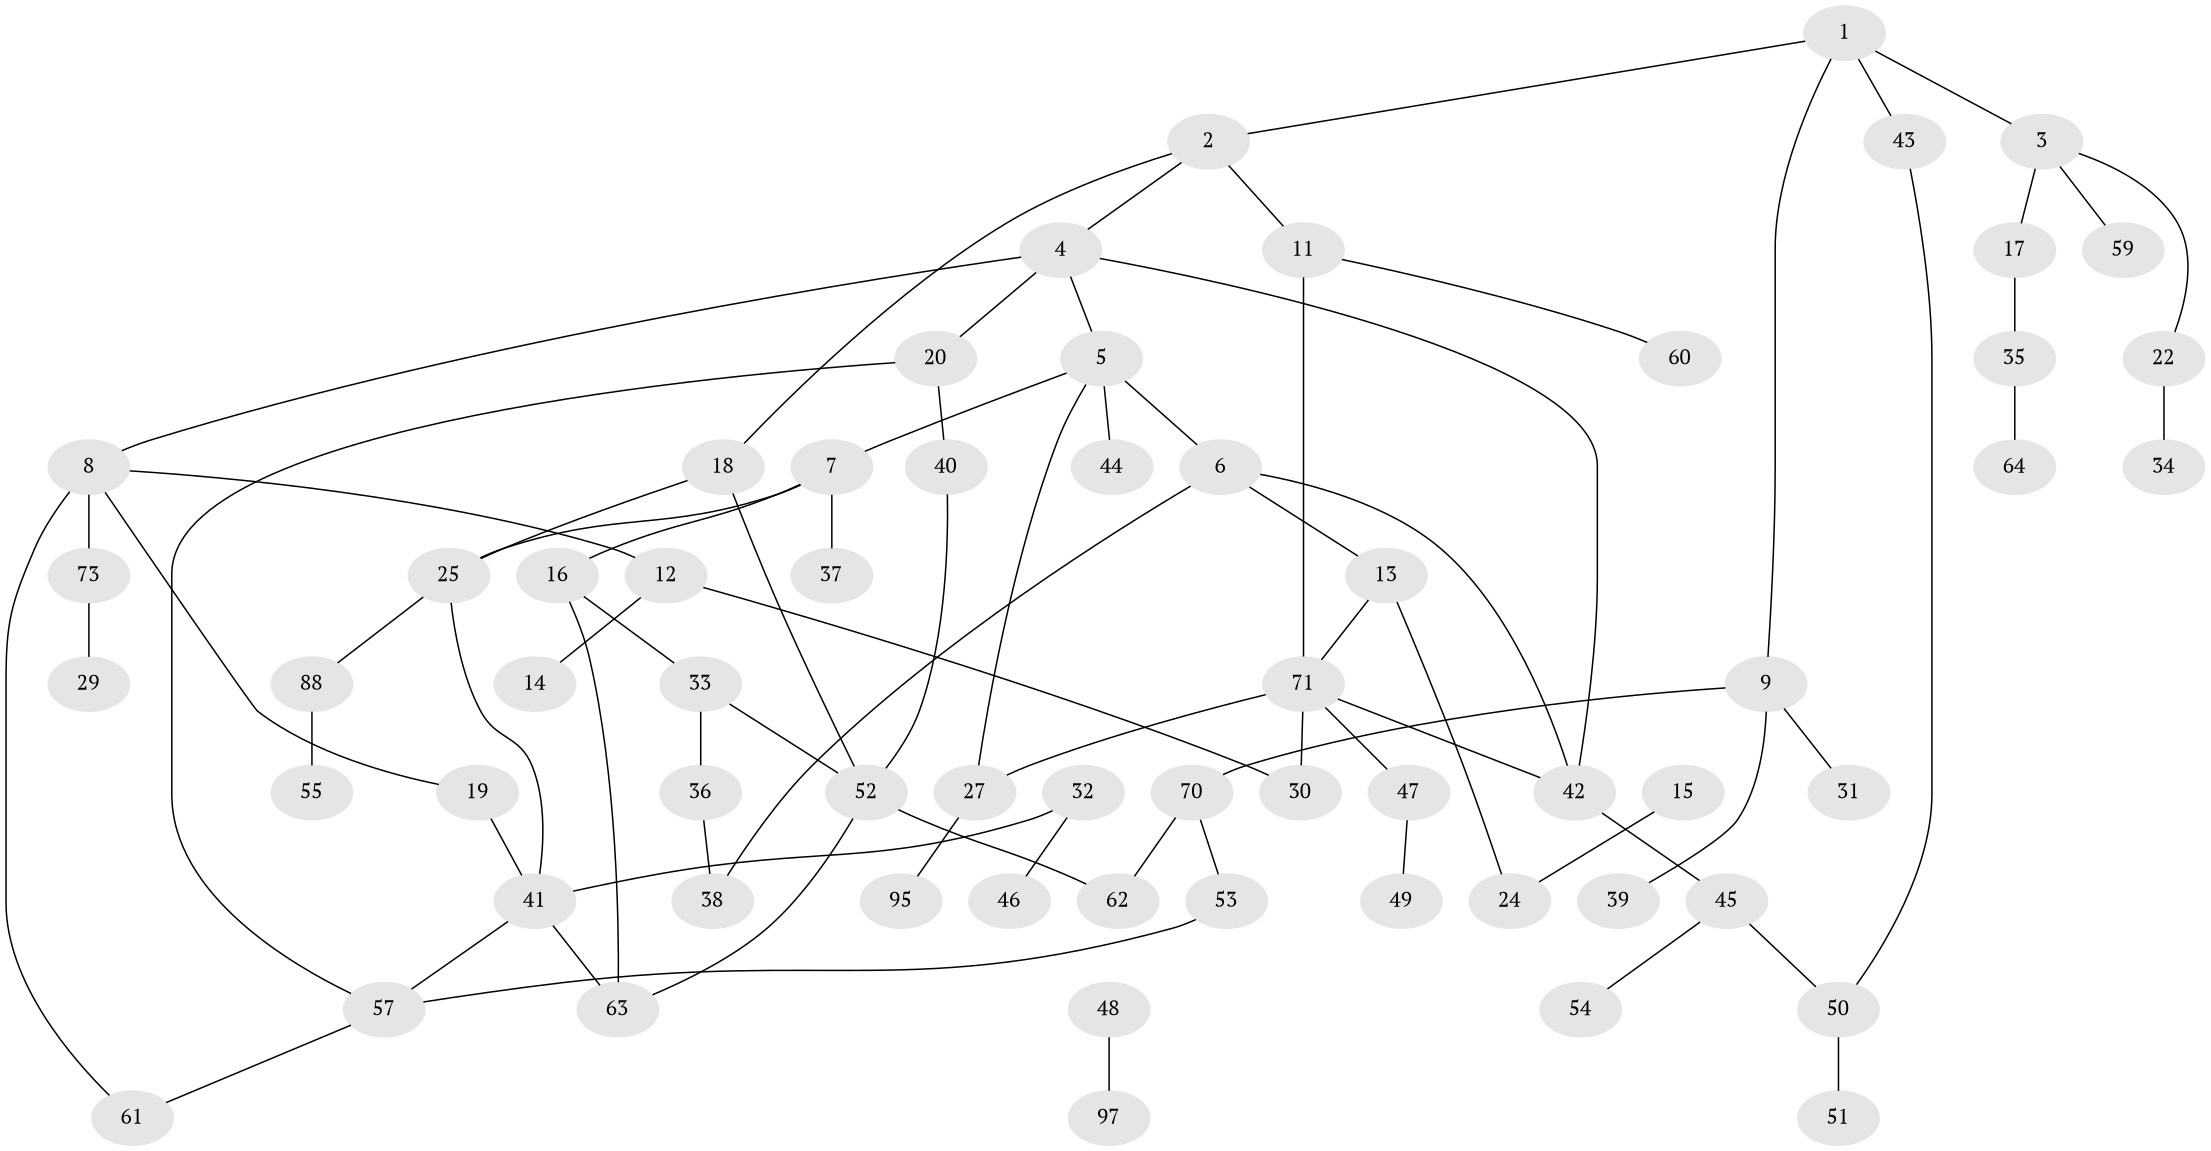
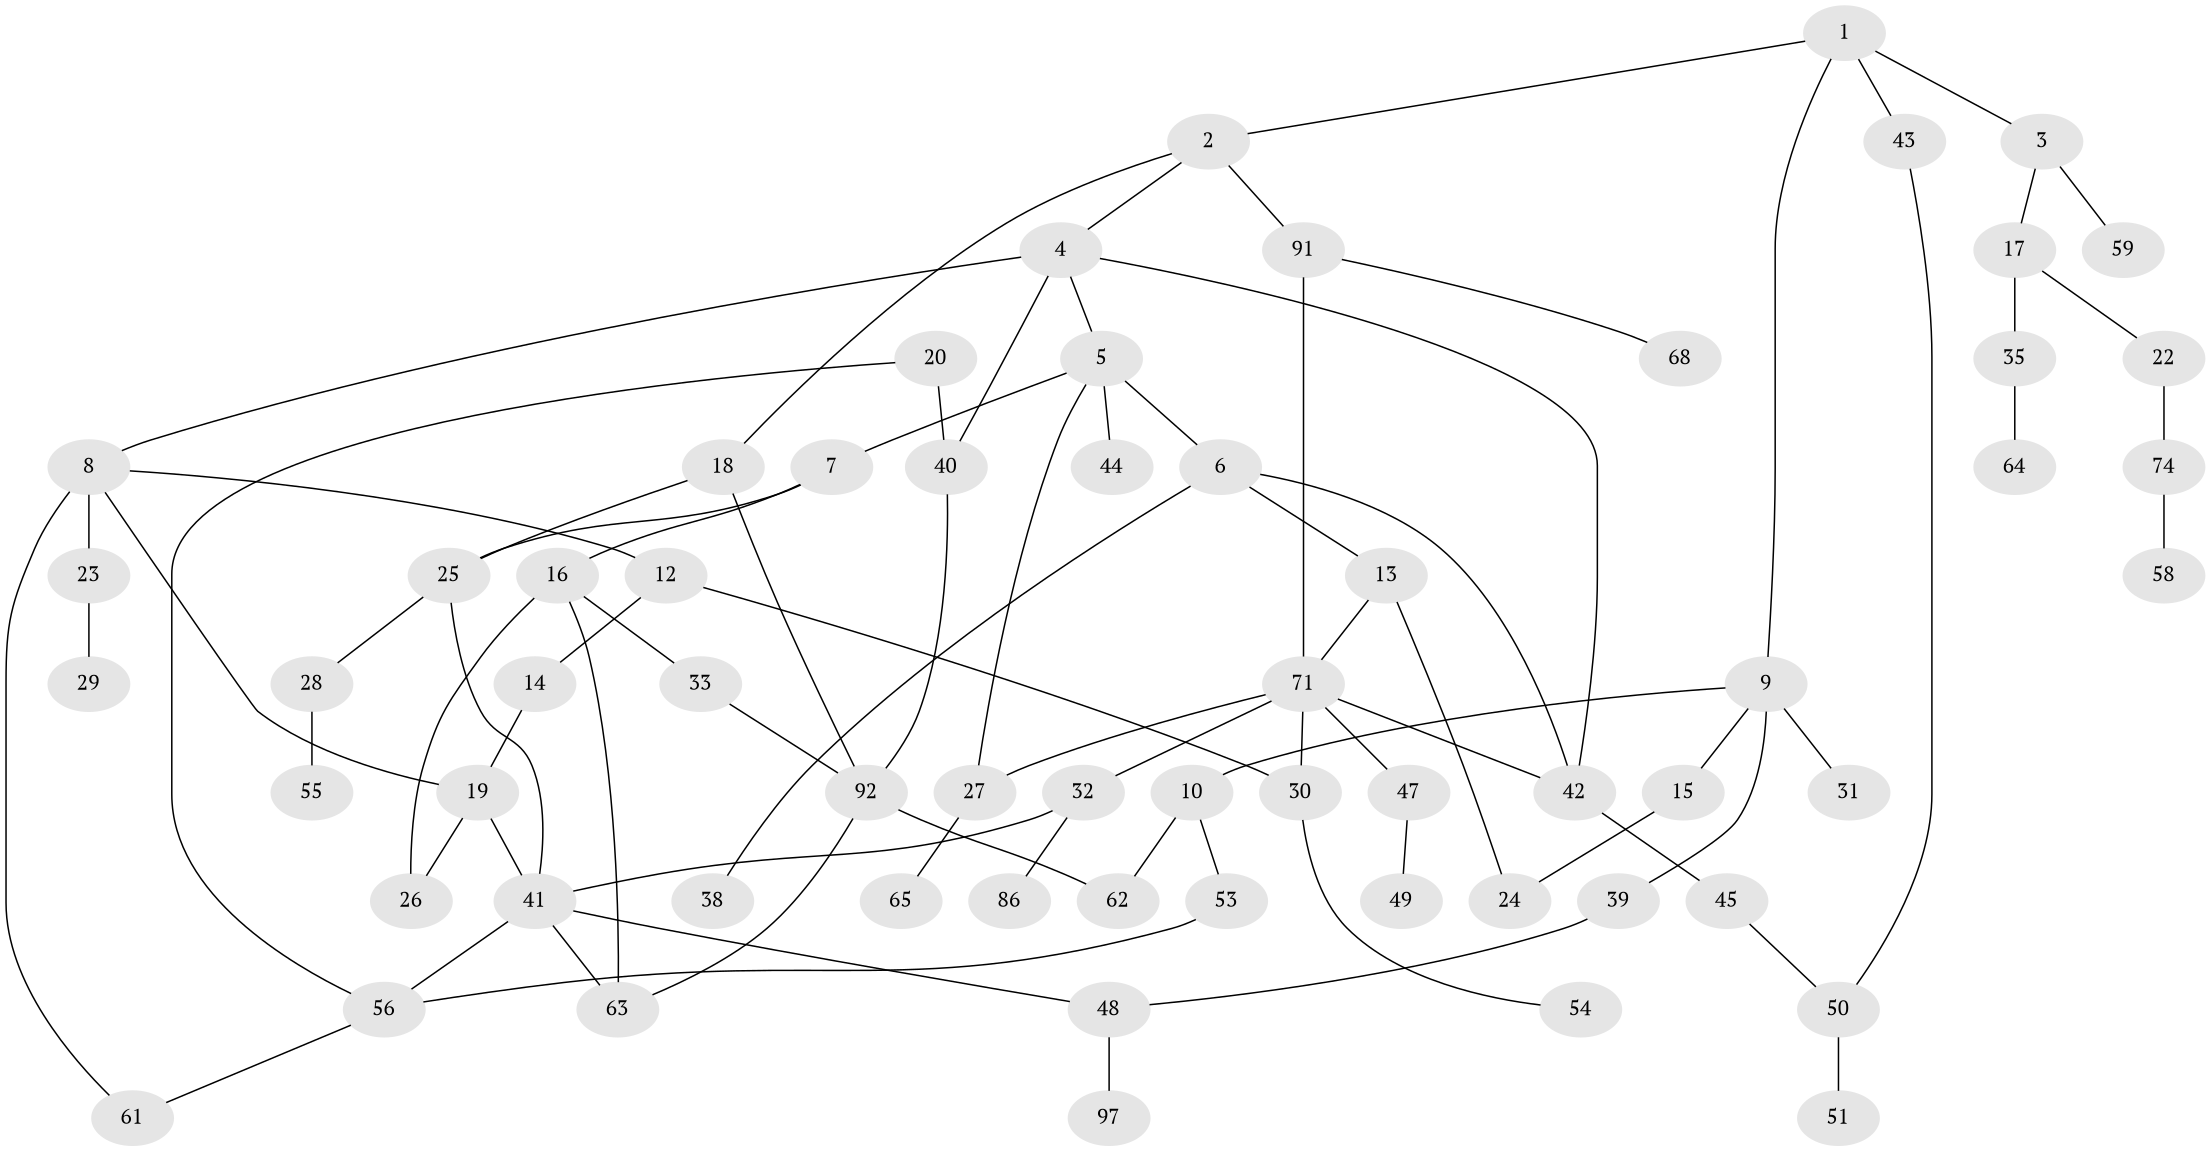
edge "3" -- "22": now "17" -- "22"
node "11": label "11" -> "91"
edge "4" -- "20": now "4" -- "40"
node "60": label "60" -> "68"
node "34": label "34" -> "74"
node "73": label "73" -> "23"
node "37": removed
node "58": added
node "88": label "88" -> "28"
edge "71" -- "32": added
edge "9" -- "15": added
edge "14" -- "19": added
node "36": removed
node "52": label "52" -> "92"
node "70": label "70" -> "10"
node "26": added
node "95": label "95" -> "65"
node "46": label "46" -> "86"
edge "45" -- "54": now "30" -- "54"
edge "41" -- "48": added
edge "39" -- "48": added
node "57": label "57" -> "56"
